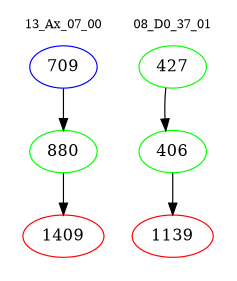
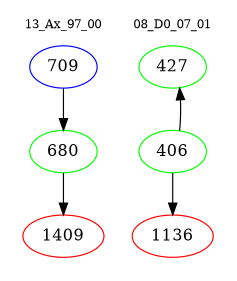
cluster "13_Ax_07_00": label "13_Ax_07_00" -> "13_Ax_97_00"
cluster "08_D0_37_01": label "08_D0_37_01" -> "08_D0_07_01"
edge "427" -> "406": reversed
node "880": label "880" -> "680"
node "1139": label "1139" -> "1136"
